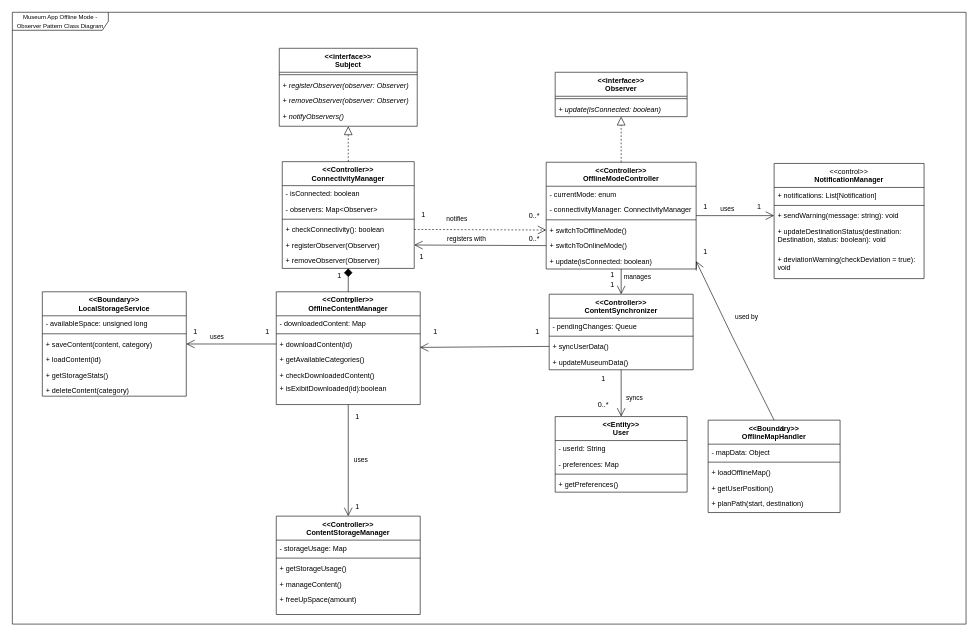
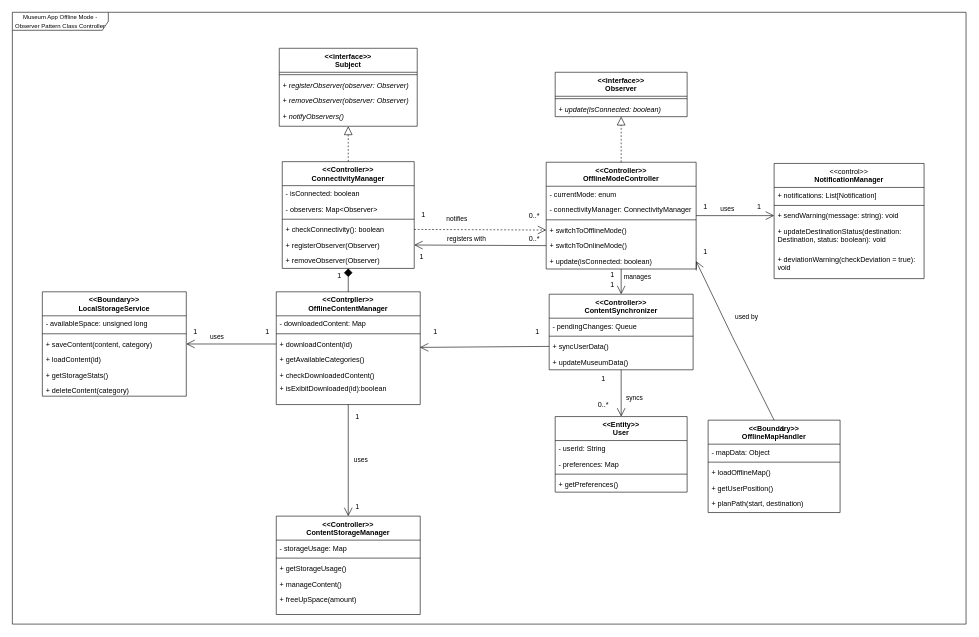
node "Museum App Offline Mode - Observer Pattern Class Diagram": label "Museum App Offline Mode - Observer Pattern Class Diagram" -> "Museum App Offline Mode - Observer Pattern Class Controller"
